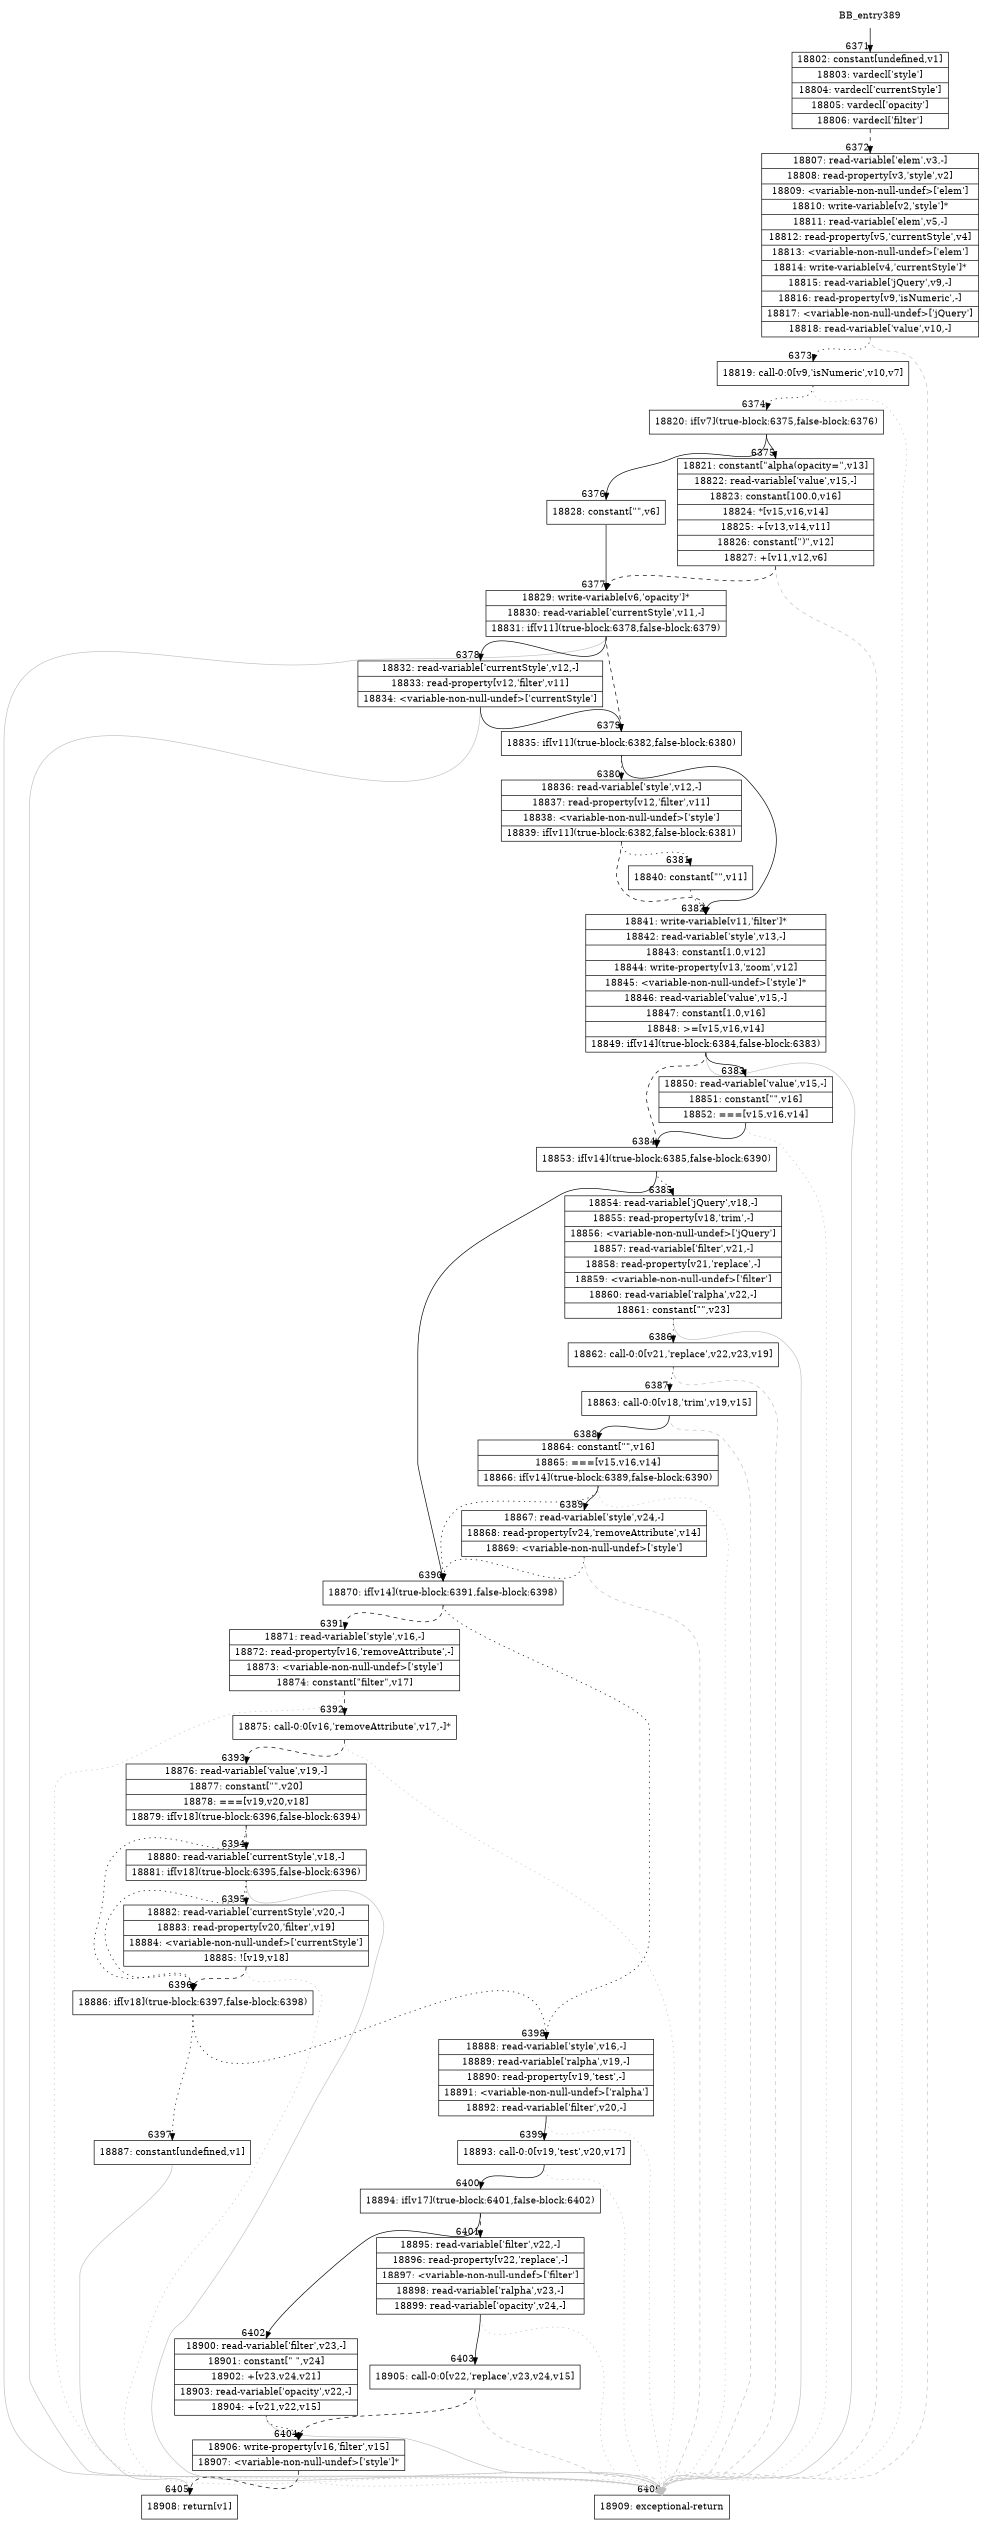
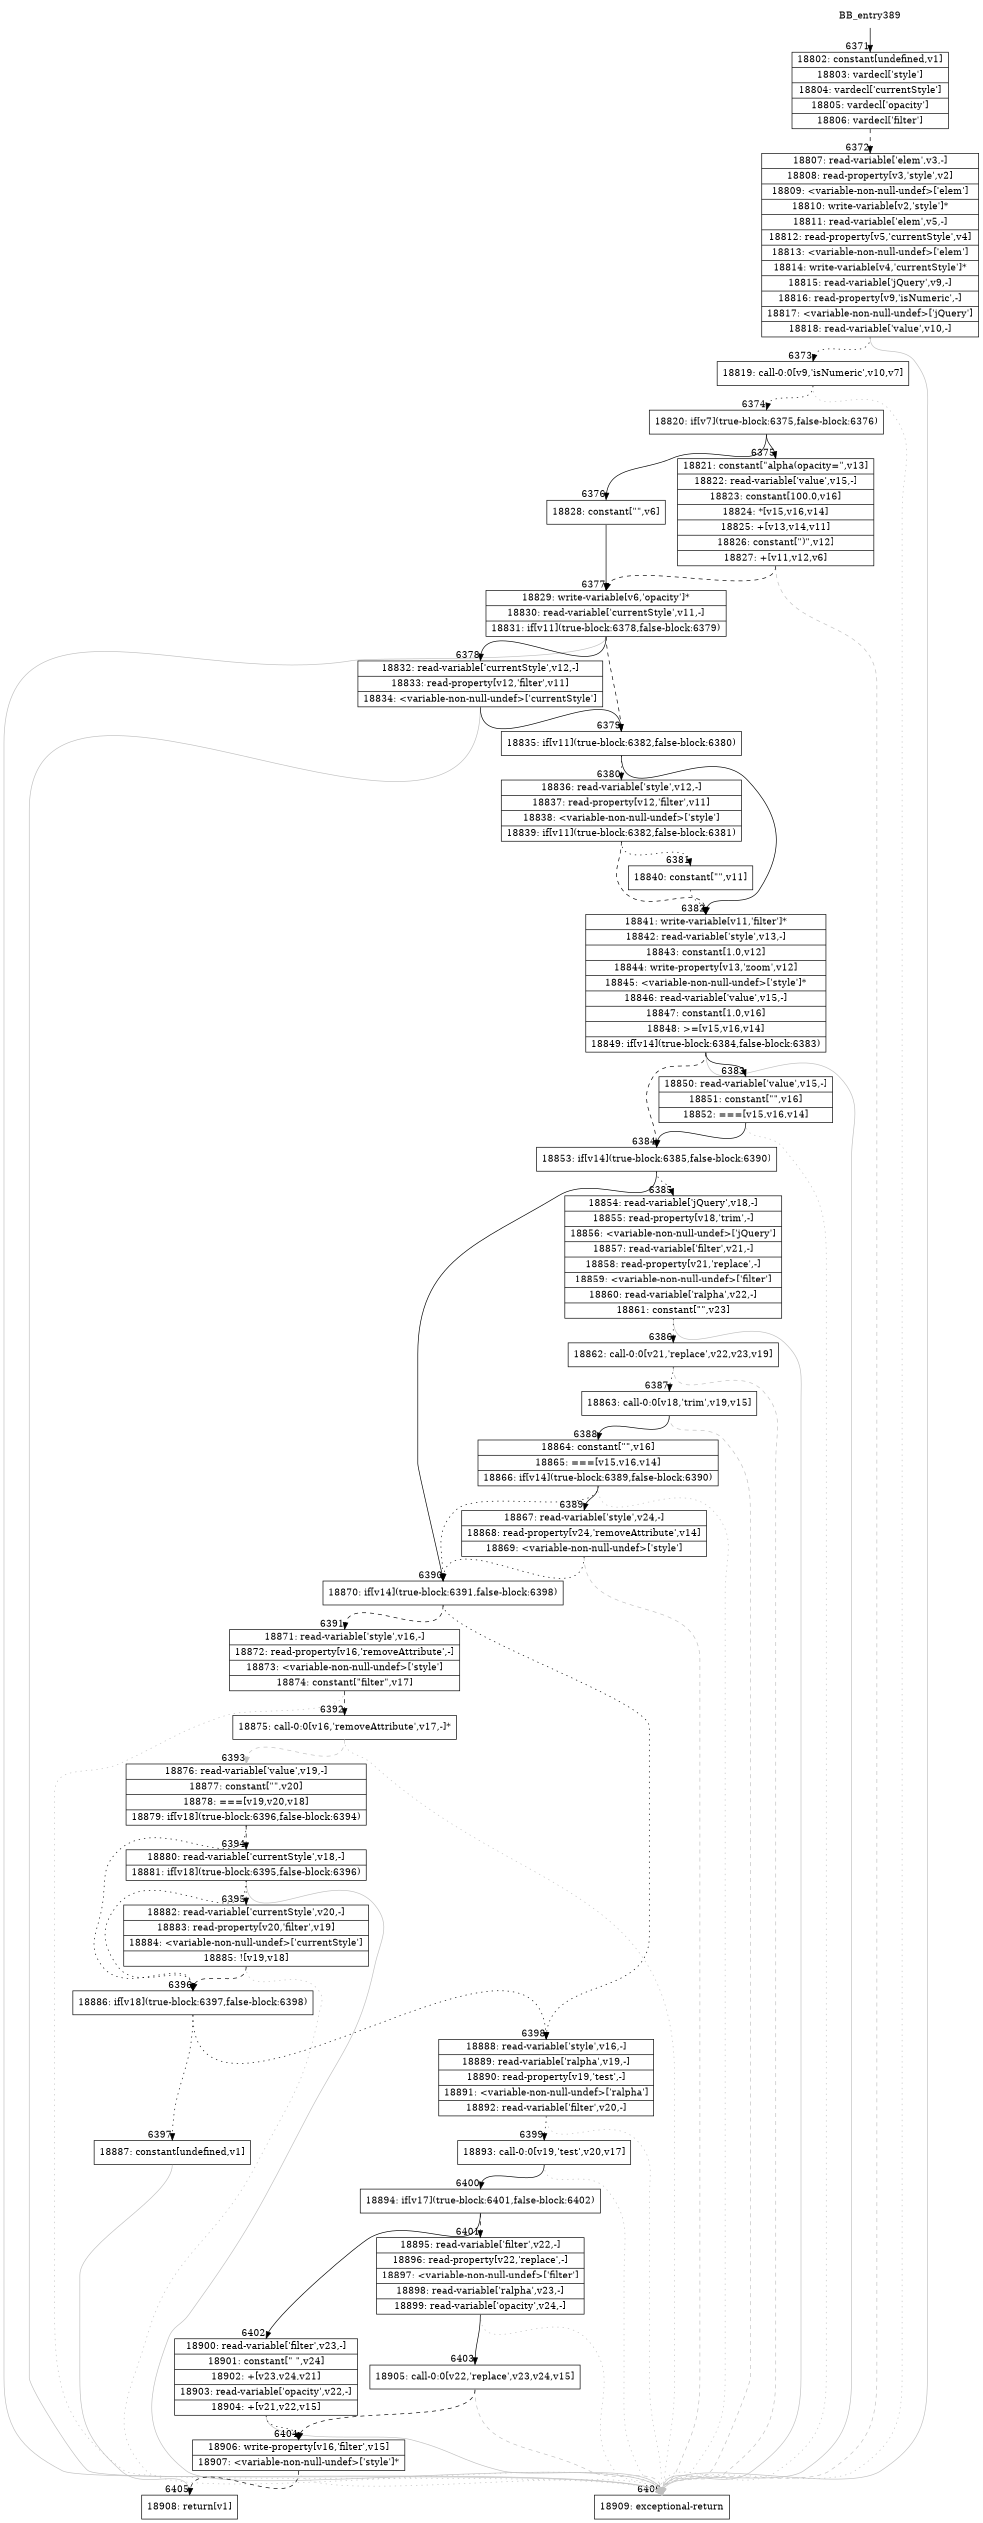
edge "18807: read-variable['elem',v3,-]" -> "18909: exceptional-return": style dashed -> solid
edge "18875: call-0:0[v16,'removeAttribute',v17,-]*" -> "18876: read-variable['value',v19,-]": color black -> gray
edge "18888: read-variable['style',v16,-]" -> "18893: call-0:0[v19,'test',v20,v17]": style solid -> dotted
